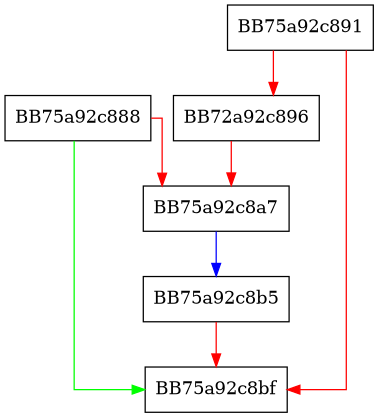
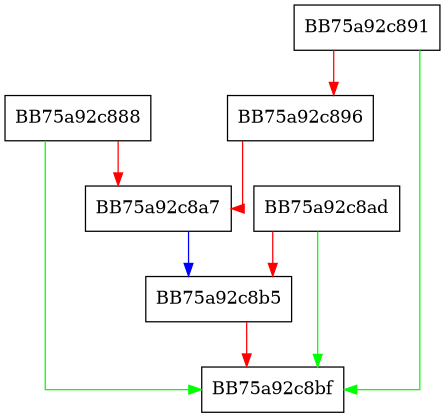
node "BB72a92c896": label "BB72a92c896" -> "BB75a92c896"
node "BB75a92c8ad": added
edge "BB75a92c891" -> "BB75a92c8bf": color red -> green
